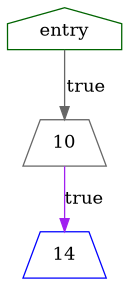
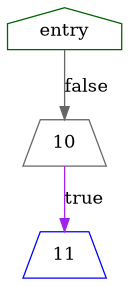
edge "entry" -> "10": label "true" -> "false"
node "14": label "14" -> "11"
